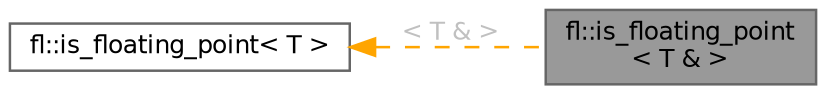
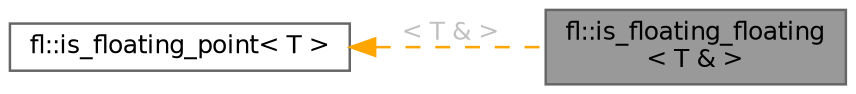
node "fl::is_floating_point < T & >": label "fl::is_floating_point < T & >" -> "fl::is_floating_floating < T & >"
